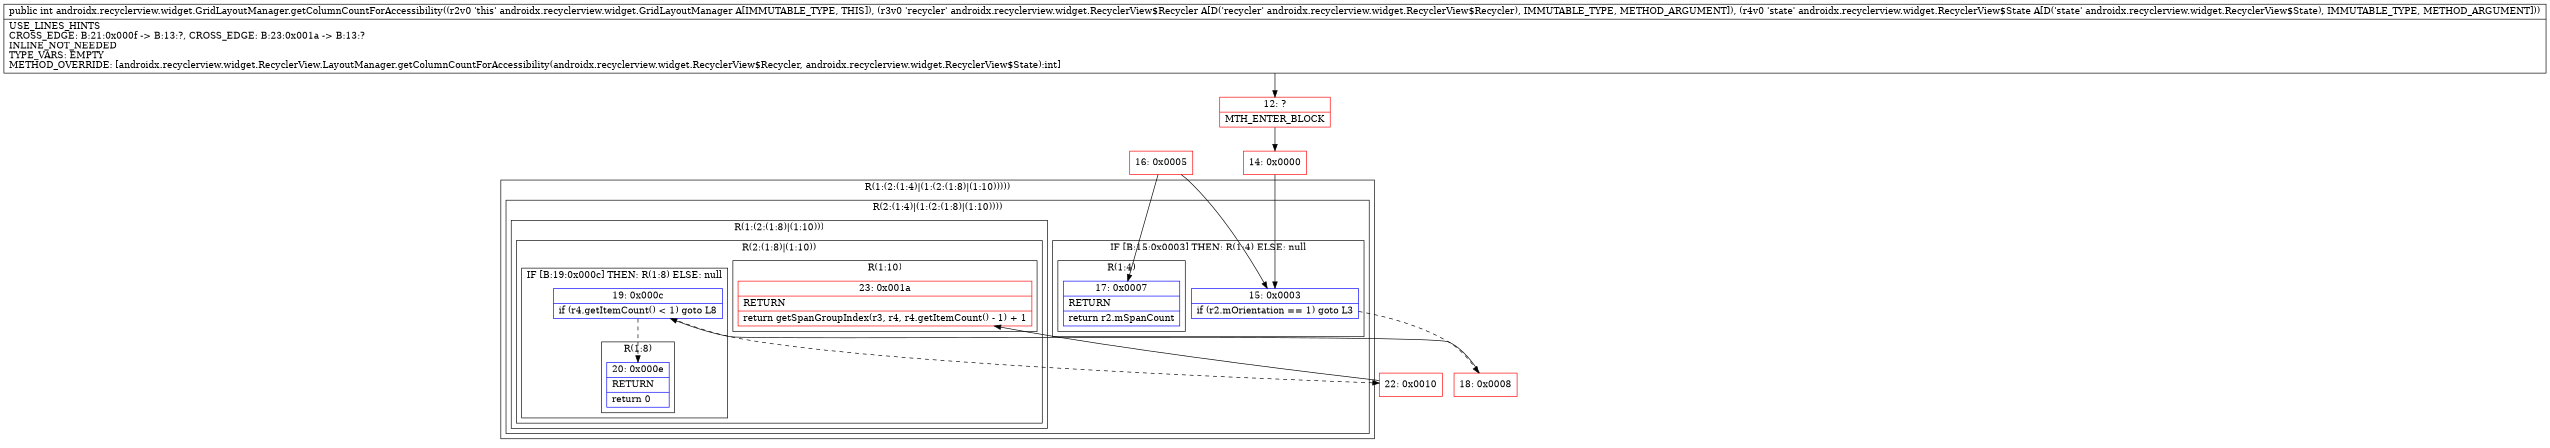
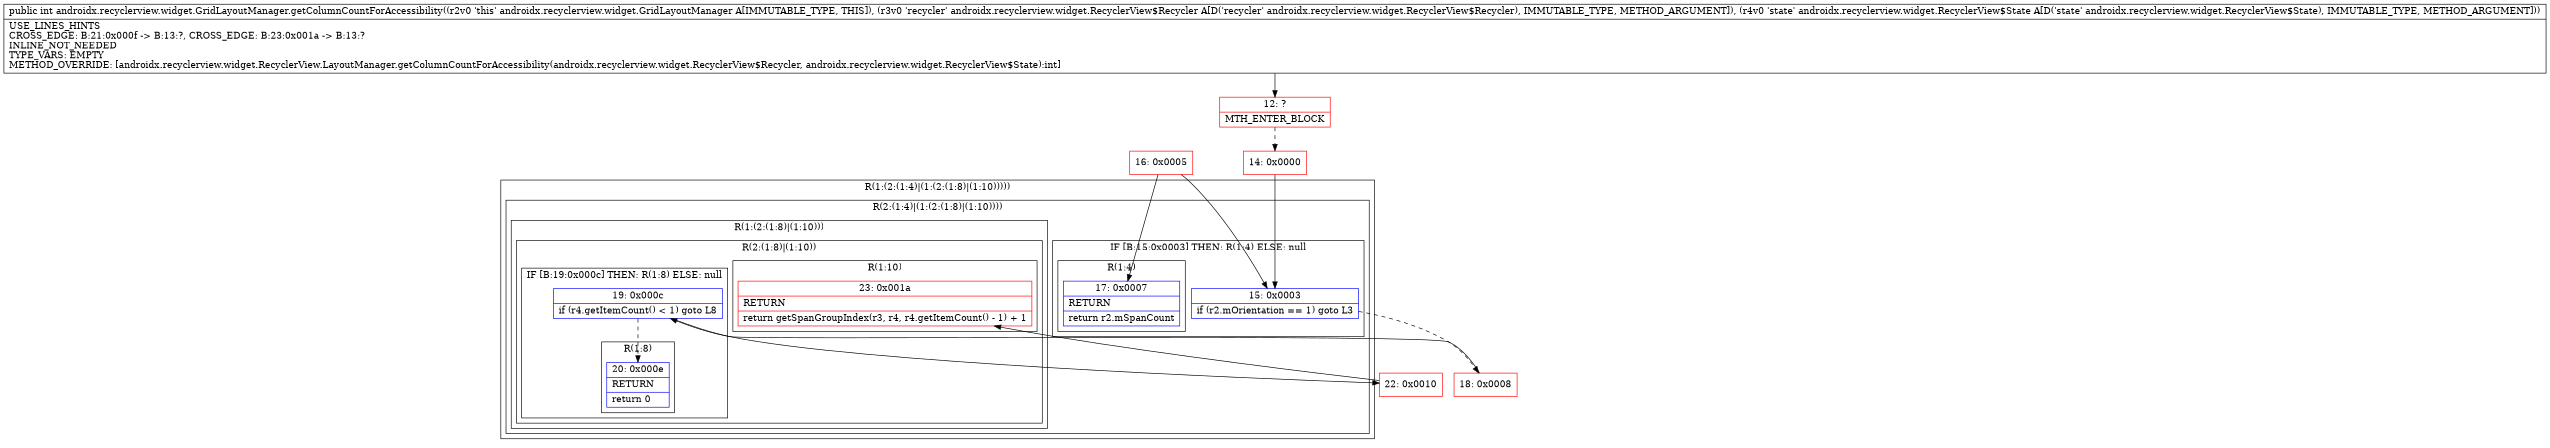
edge "12: ?" -> "14: 0x0000": style solid -> dashed
edge "19: 0x000c" -> "22: 0x0010": style dashed -> solid
